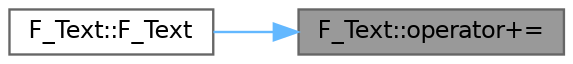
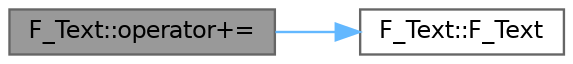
edge "F_Text::F_Text" -> "F_Text::operator+=": reversed
